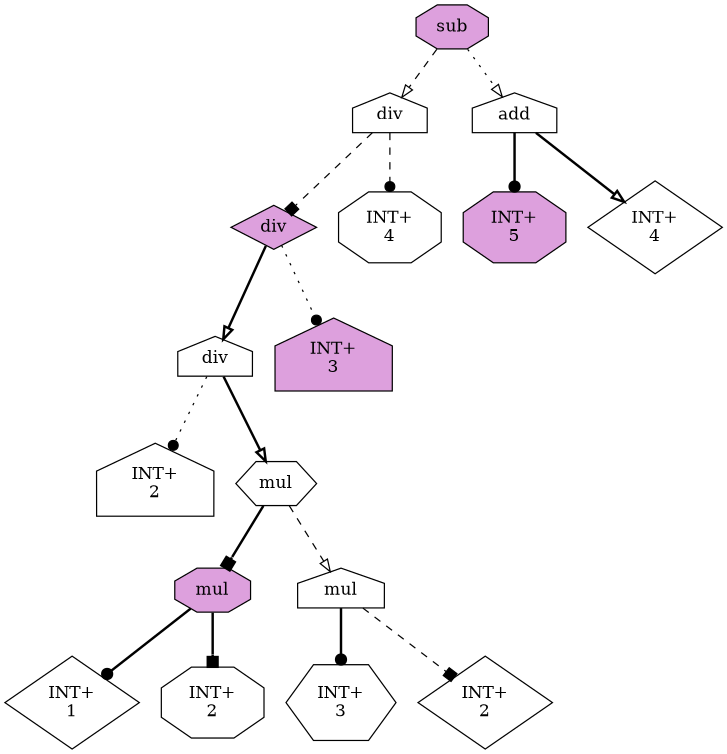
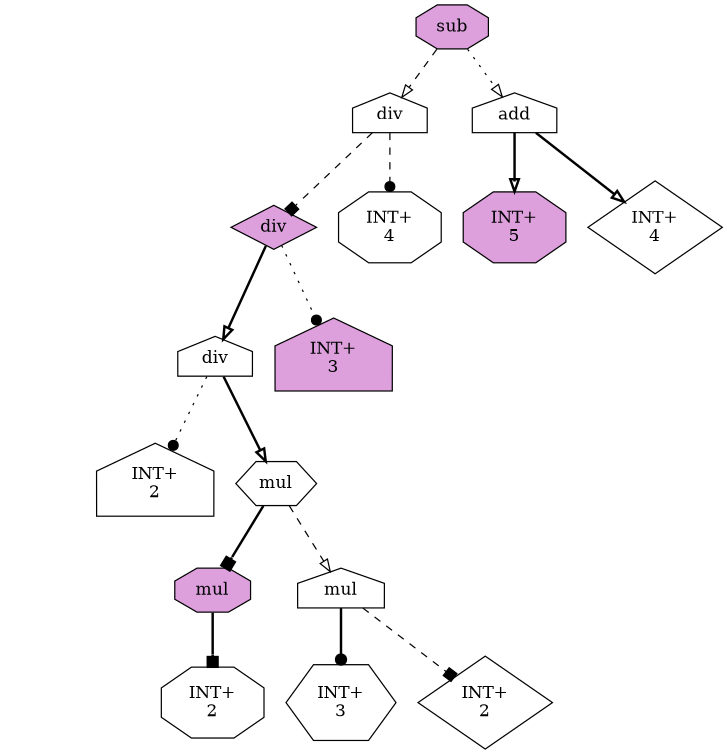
edge "add" -> "INT+ 5": arrowhead dot -> onormal
node "INT+ 1": removed
